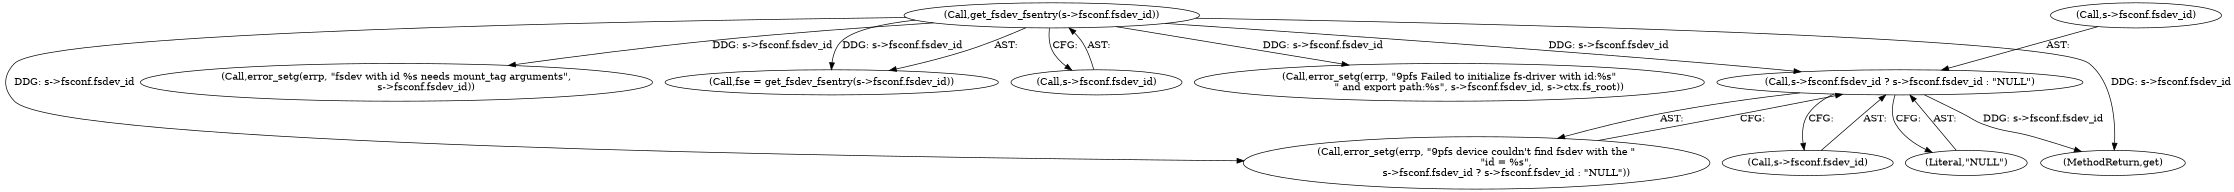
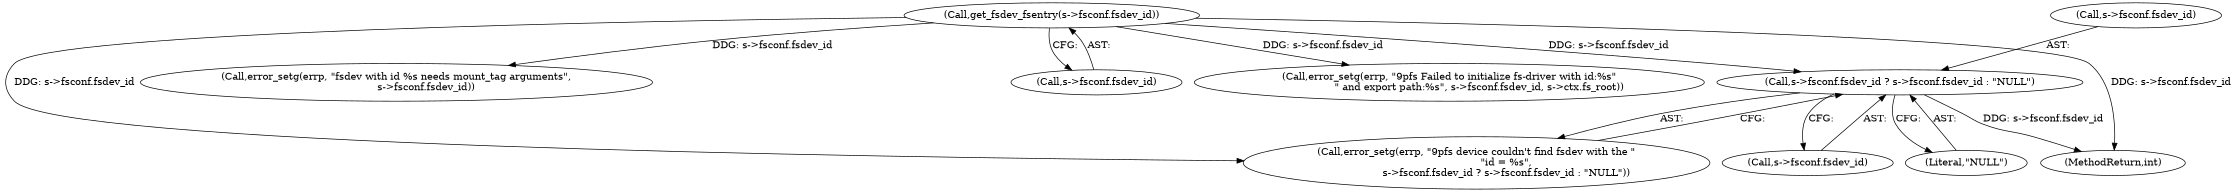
node "(Call,fse = get_fsdev_fsentry(s->fsconf.fsdev_id))": removed
node "(MethodReturn,get)": label "(MethodReturn,get)" -> "(MethodReturn,int)"
